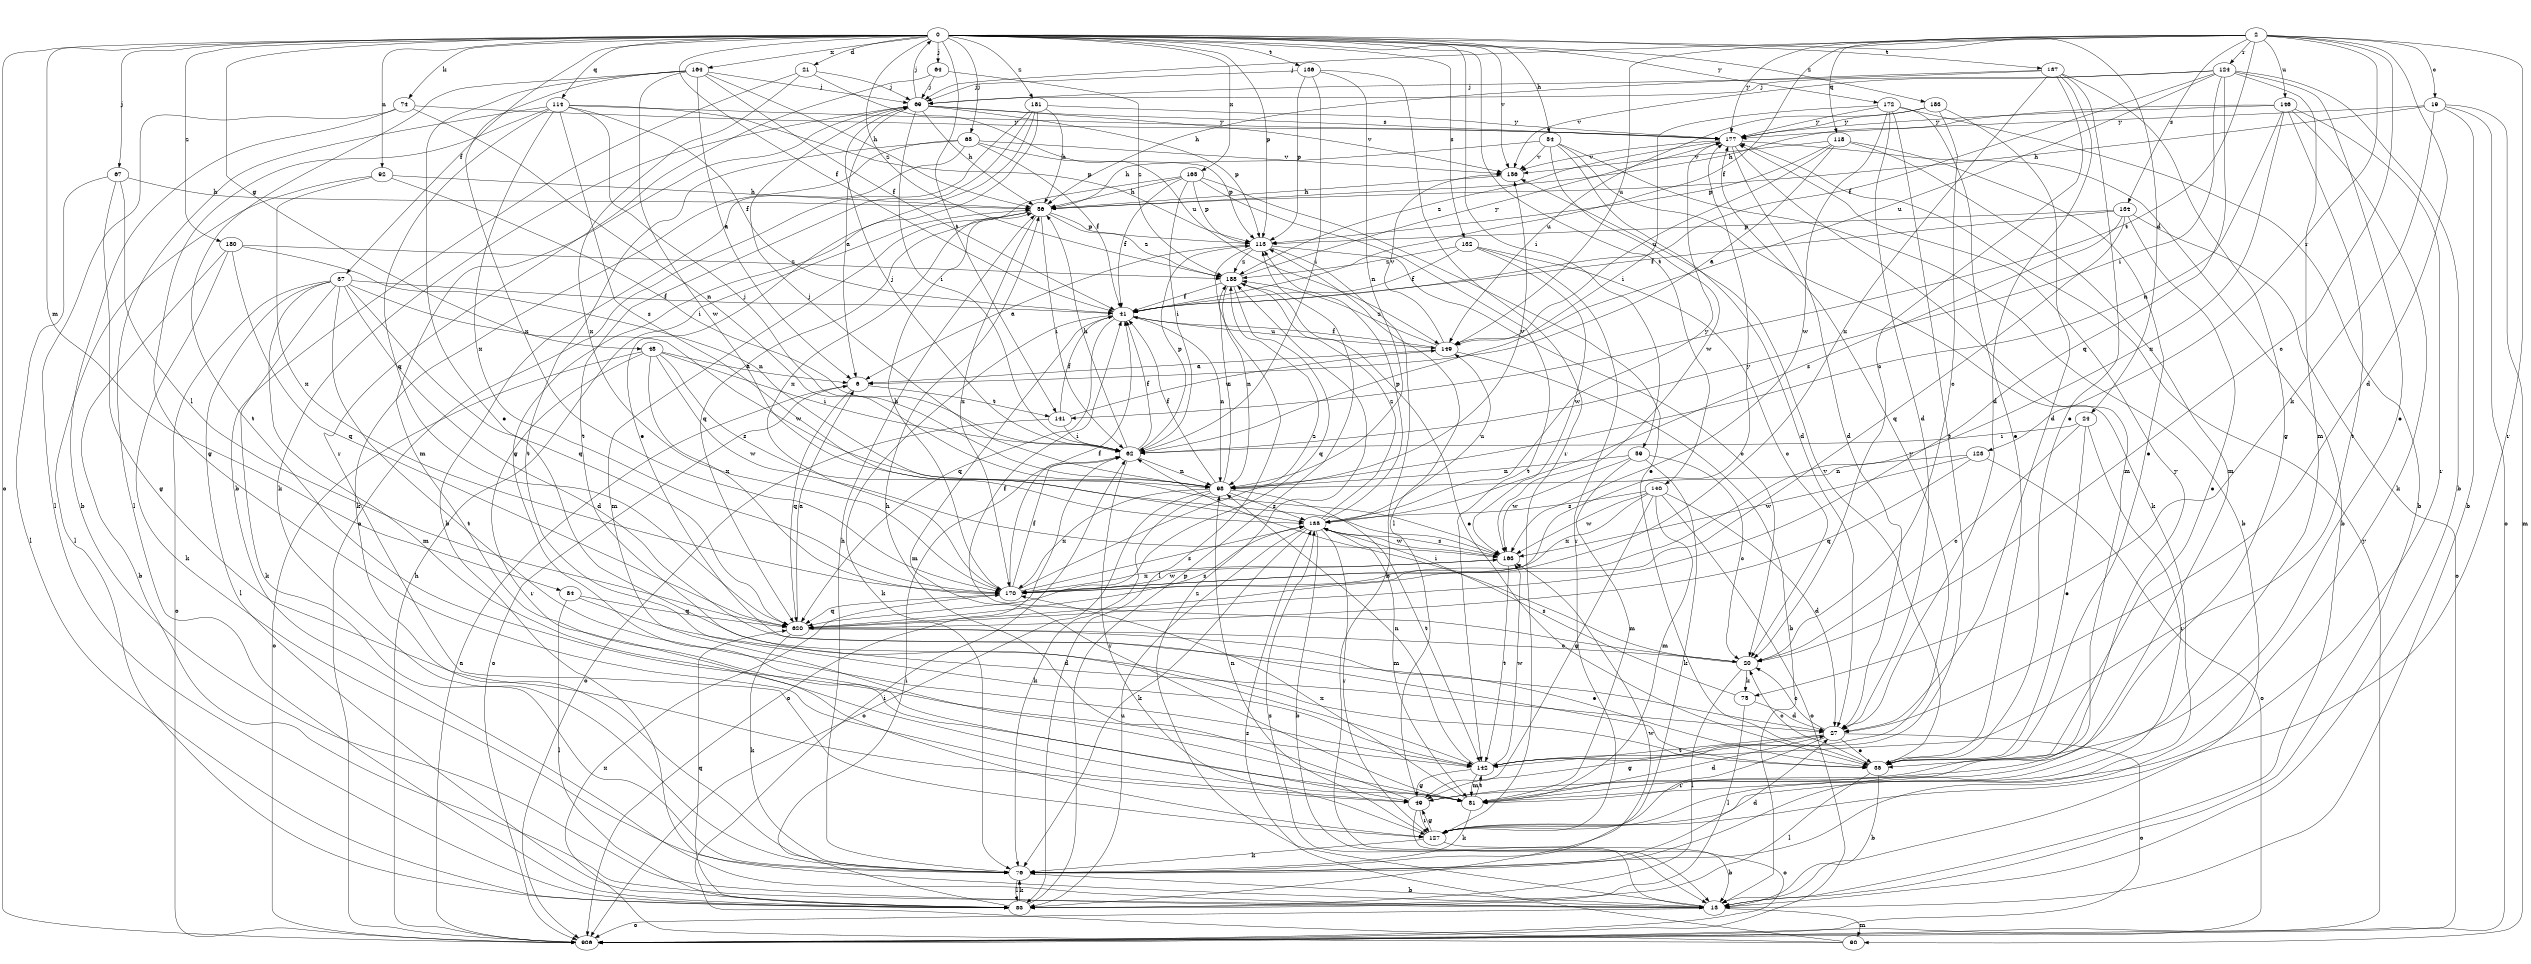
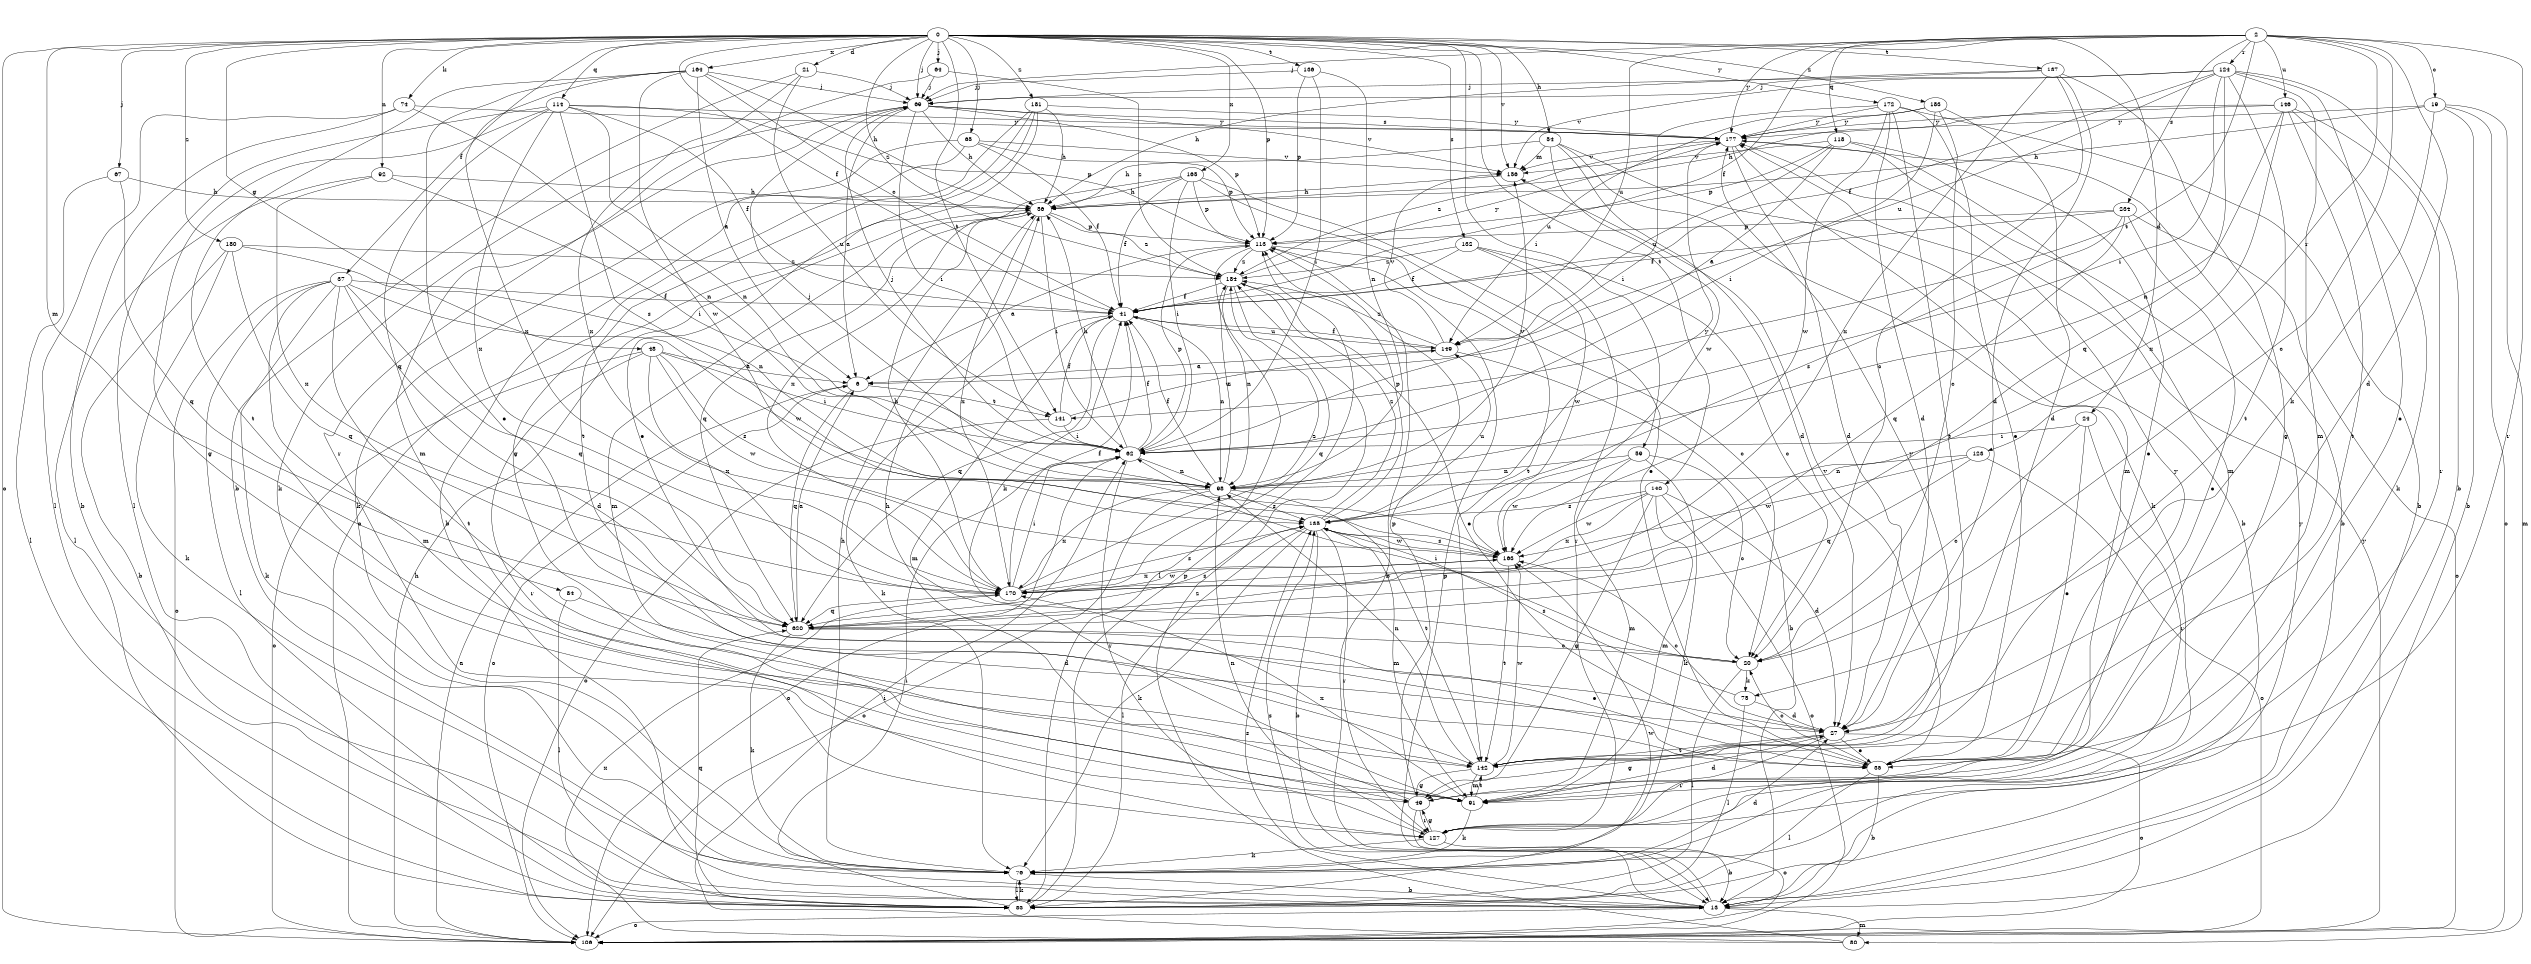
edge "69" -> "0": reversed
edge "54" -> "156": label "v" -> "m"
edge "21" -> "149": now "21" -> "141"
edge "164" -> "41": label "f" -> "c"
node "134": label "134" -> "234"
node "188": label "188" -> "184"
edge "114" -> "98": label "j" -> "n"
edge "183" -> "62": added, label "i"
edge "67" -> "620": label "l" -> "q"
edge "136" -> "127": removed, label "r"
edge "137" -> "35": removed, label "e"
edge "20" -> "41": label "f" -> "k"
edge "170" -> "62": label "f" -> "i"
edge "49" -> "113": label "l" -> "p"
edge "170" -> "177": now "83" -> "177"
edge "65" -> "142": now "124" -> "142"
edge "84" -> "620": removed, label "q"
edge "13" -> "113": added, label "p"
edge "98" -> "76": removed, label "k"
edge "67" -> "49": removed, label "g"
edge "27" -> "20": now "27" -> "163"
edge "135" -> "83": label "u" -> "l"
node "81": label "81" -> "91"
node "906": label "906" -> "106"
node "90": label "90" -> "80"
